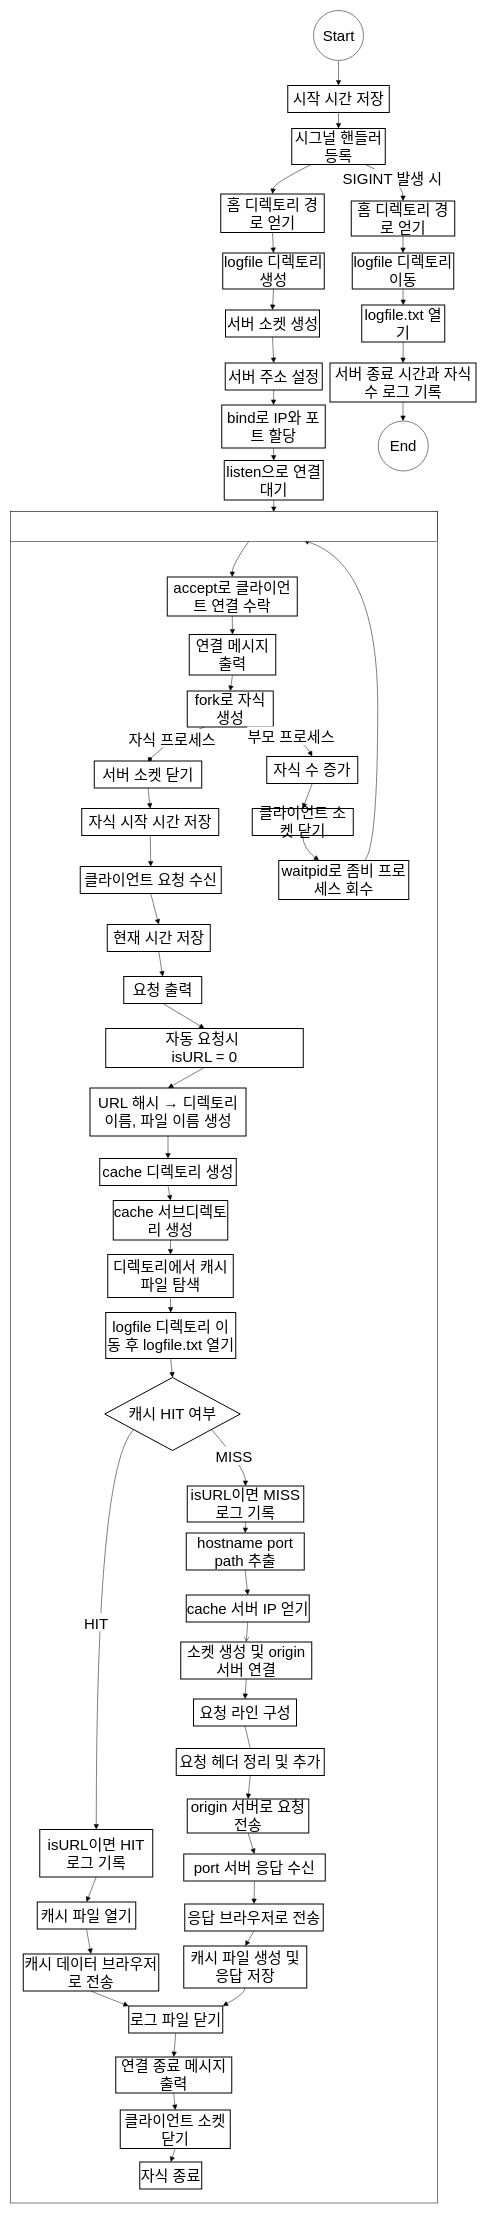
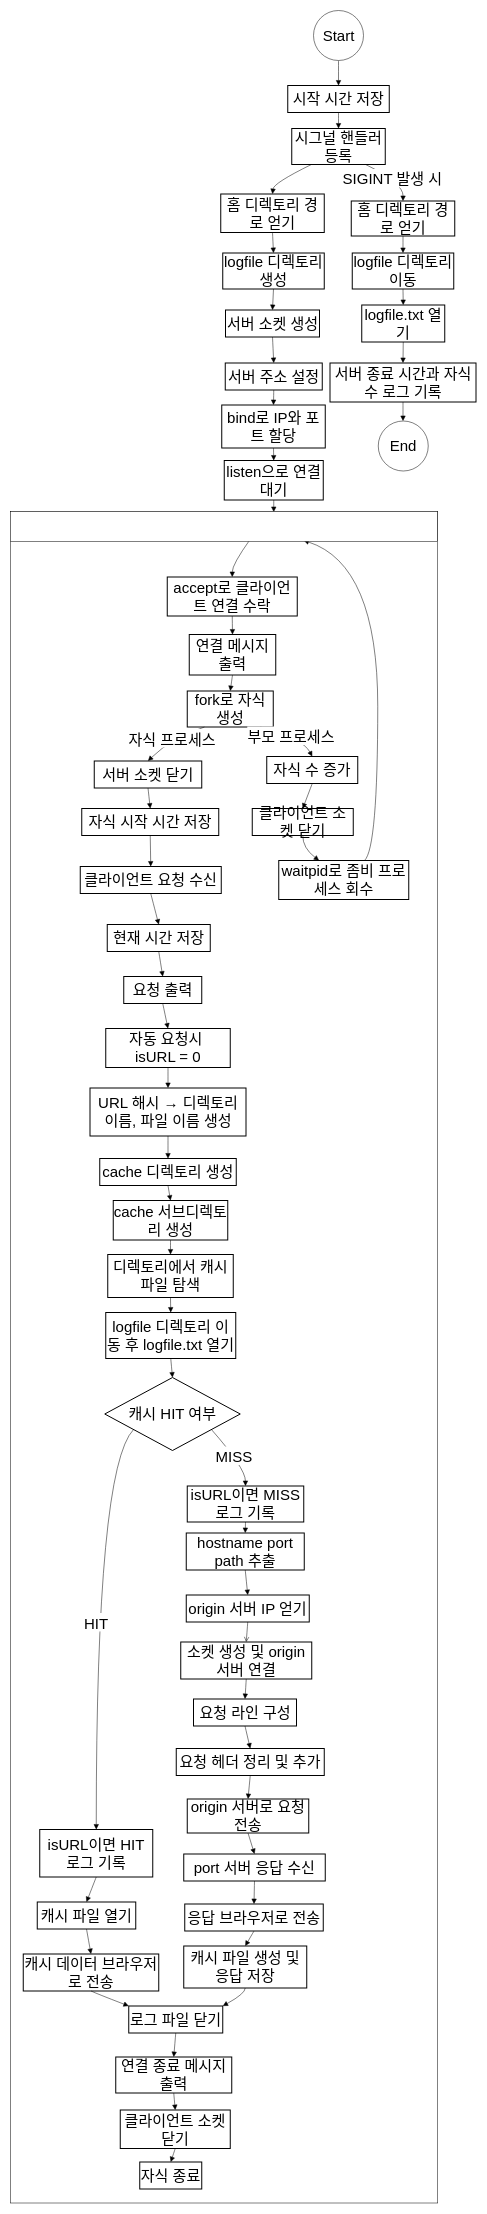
edge "fork로 자식 생성" -> "서버 소켓 닫기": arrowhead diamond -> block
node "자동 요청시 isURL = 0": size 198x39 -> 125x39
node "cache 서버 IP 얻기": label "cache 서버 IP 얻기" -> "origin 서버 IP 얻기"
edge "요청 라인 구성" -- "요청 헤더 정리 및 추가": arrowhead none -> block
